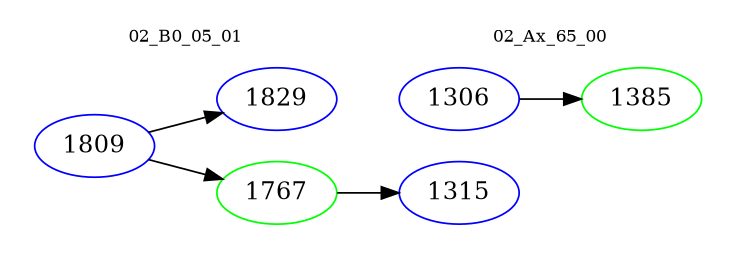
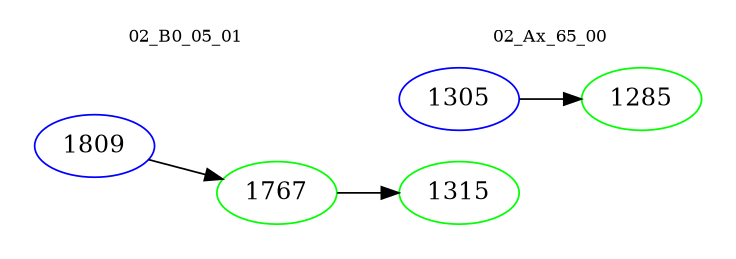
node "1829": removed
node "1306": label "1306" -> "1305"
node "1385": label "1385" -> "1285"
node "1315": color blue -> green
